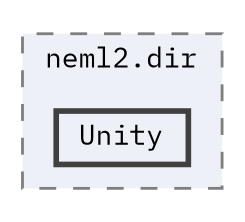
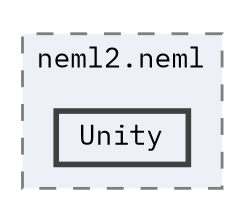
cluster "neml2.dir": label "neml2.dir" -> "neml2.neml"
